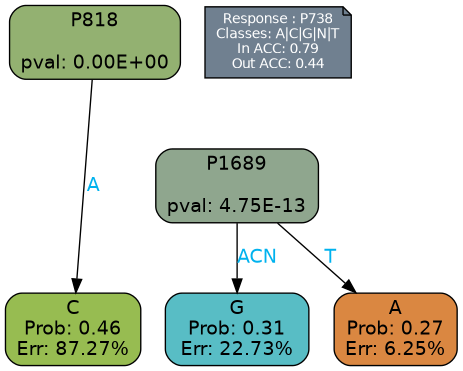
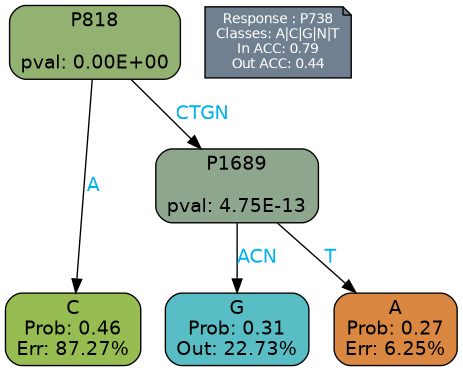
edge "P818 pval: 0.00E+00" -> "P1689 pval: 4.75E-13": added, label "CTGN"
node "G Prob: 0.31 Err: 22.73%": label "G Prob: 0.31 Err: 22.73%" -> "G Prob: 0.31 Out: 22.73%"
